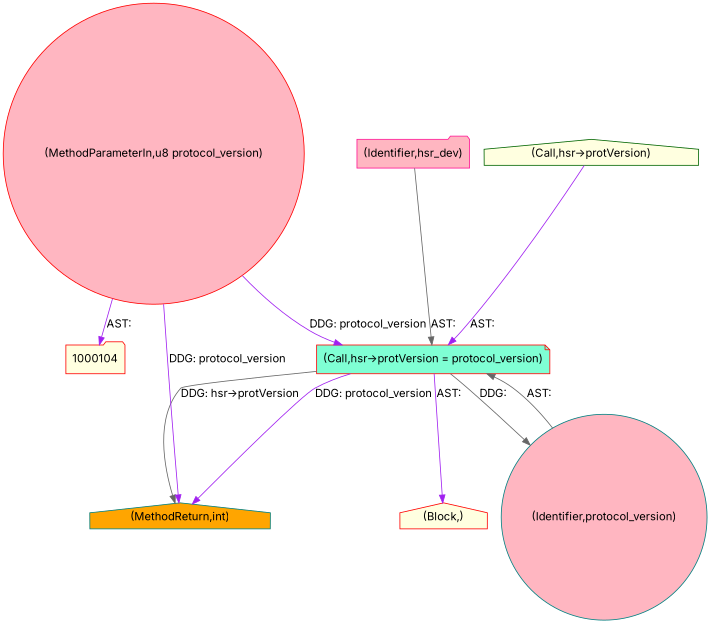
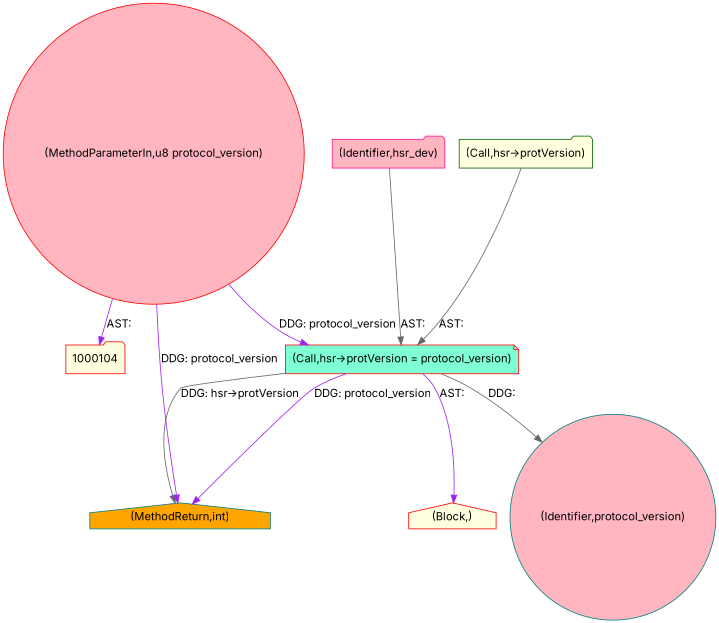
node "(Call,hsr->protVersion)": shape house -> folder
edge "(Call,hsr->protVersion)" -> "(Call,hsr->protVersion = protocol_version)": color purple -> gray40
edge "(Identifier,protocol_version)" -> "(Call,hsr->protVersion = protocol_version)": removed, label "AST:"
